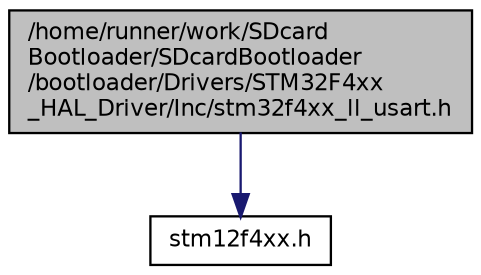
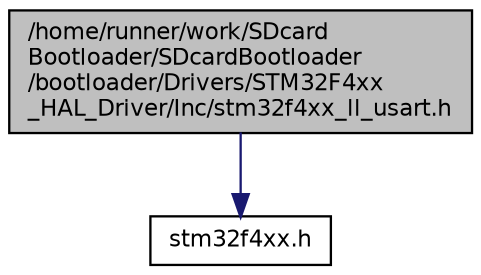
node "stm12f4xx.h": label "stm12f4xx.h" -> "stm32f4xx.h"
